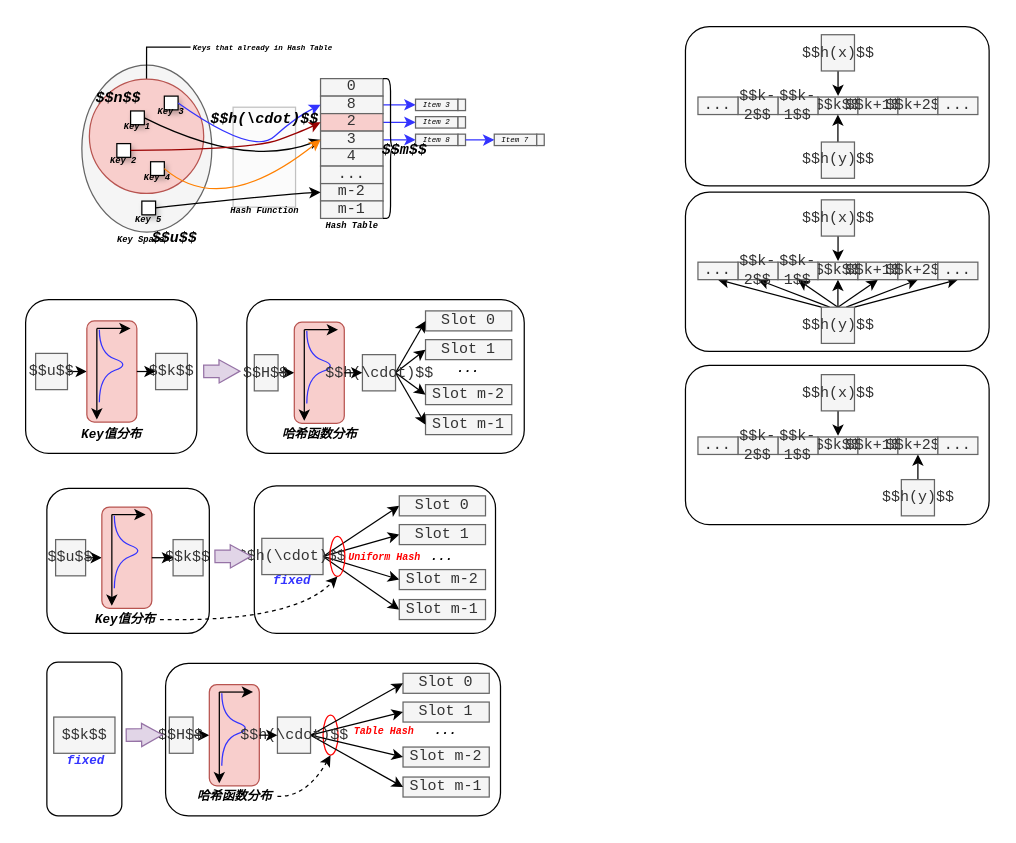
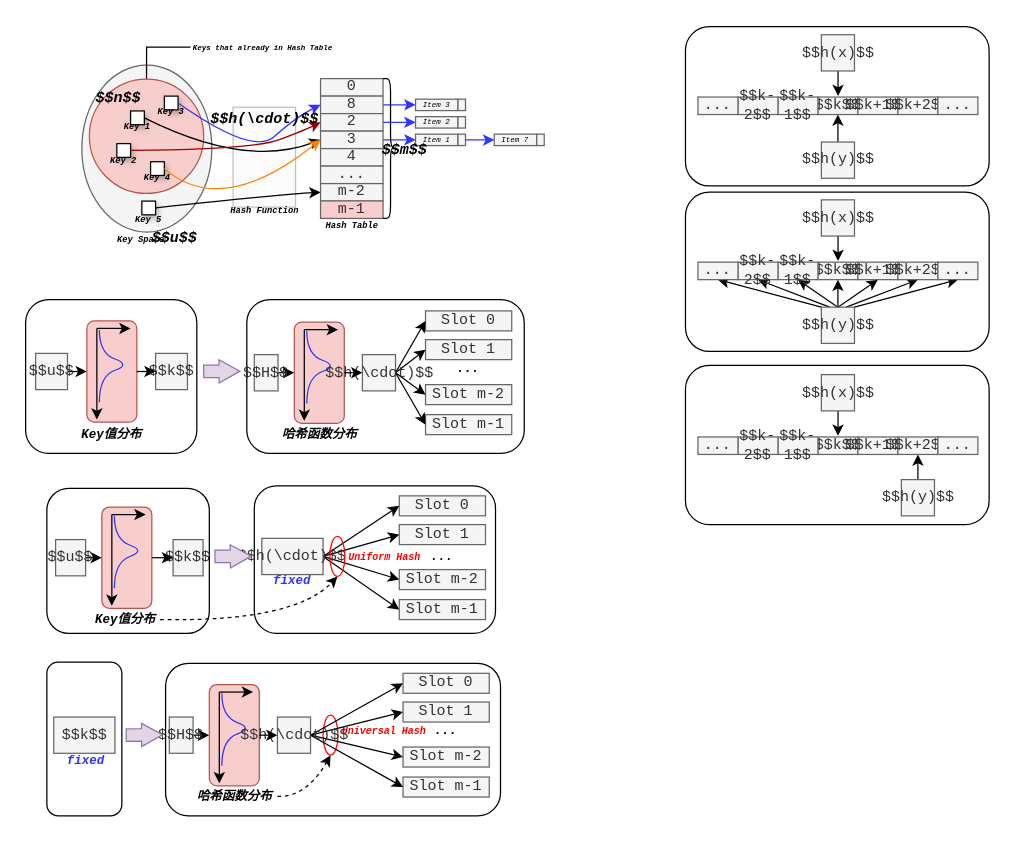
node "2": fillcolor #f8cecc -> #f5f5f5
node "Item 8": label "Item 8" -> "Item 1"
node "m-1": fillcolor #f5f5f5 -> #f8cecc
node "Table Hash": label "Table Hash" -> "Universal Hash"
